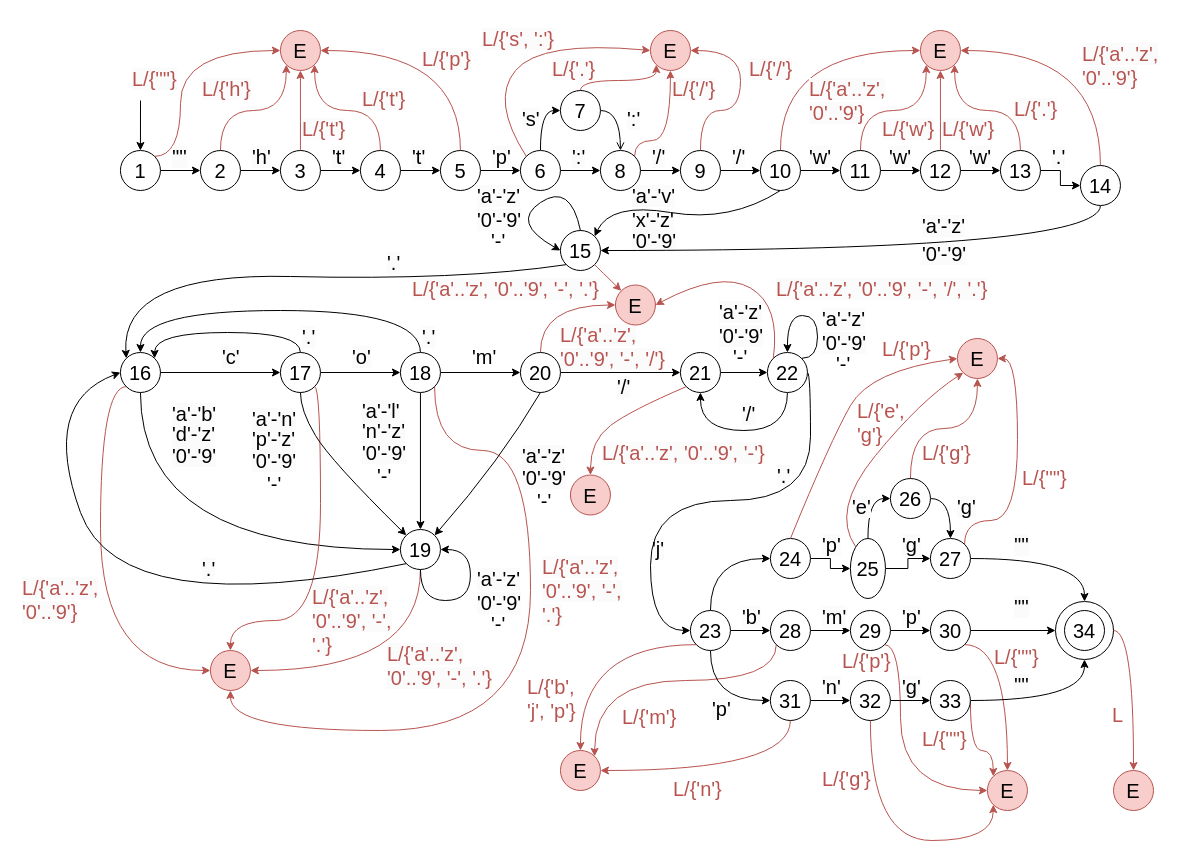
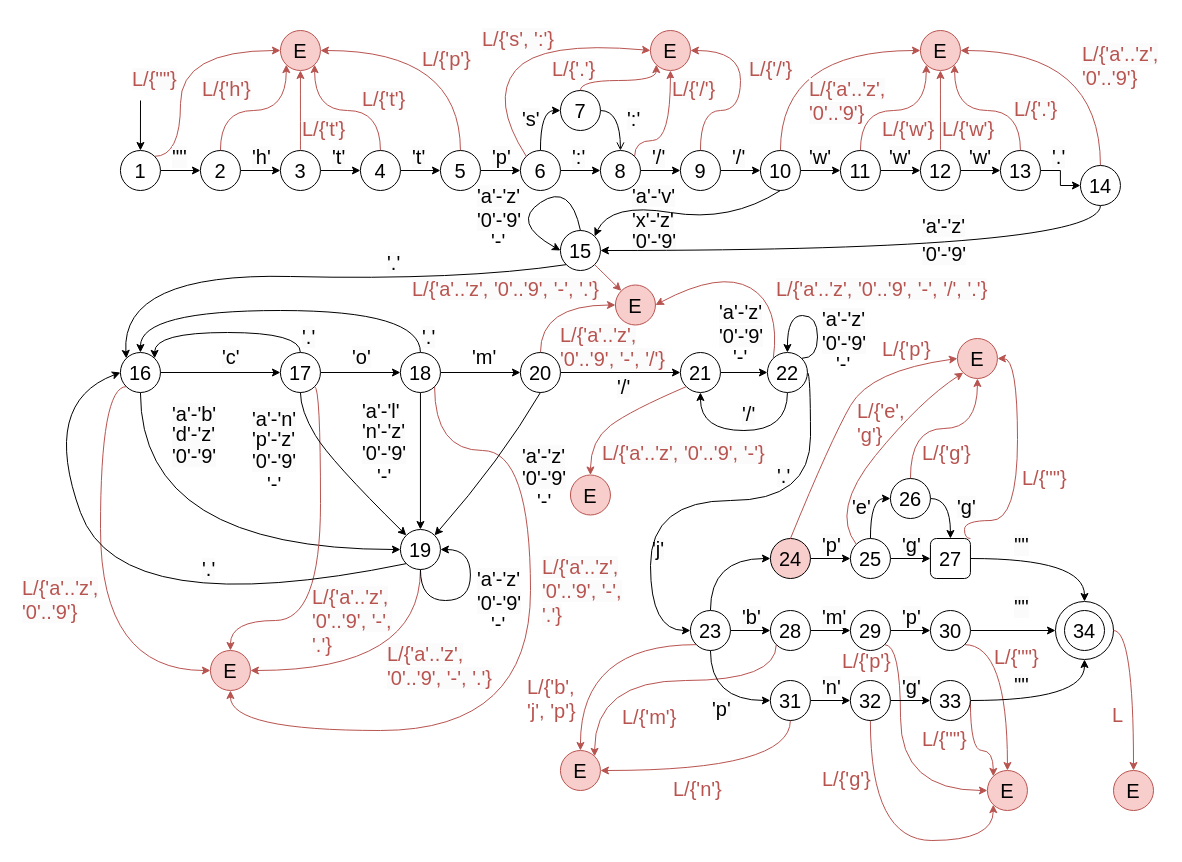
node "24": fillcolor #ffffff -> #f8cecc
node "27": shape ellipse -> rounded rectangle
node "25": size 35x60 -> 40x40
